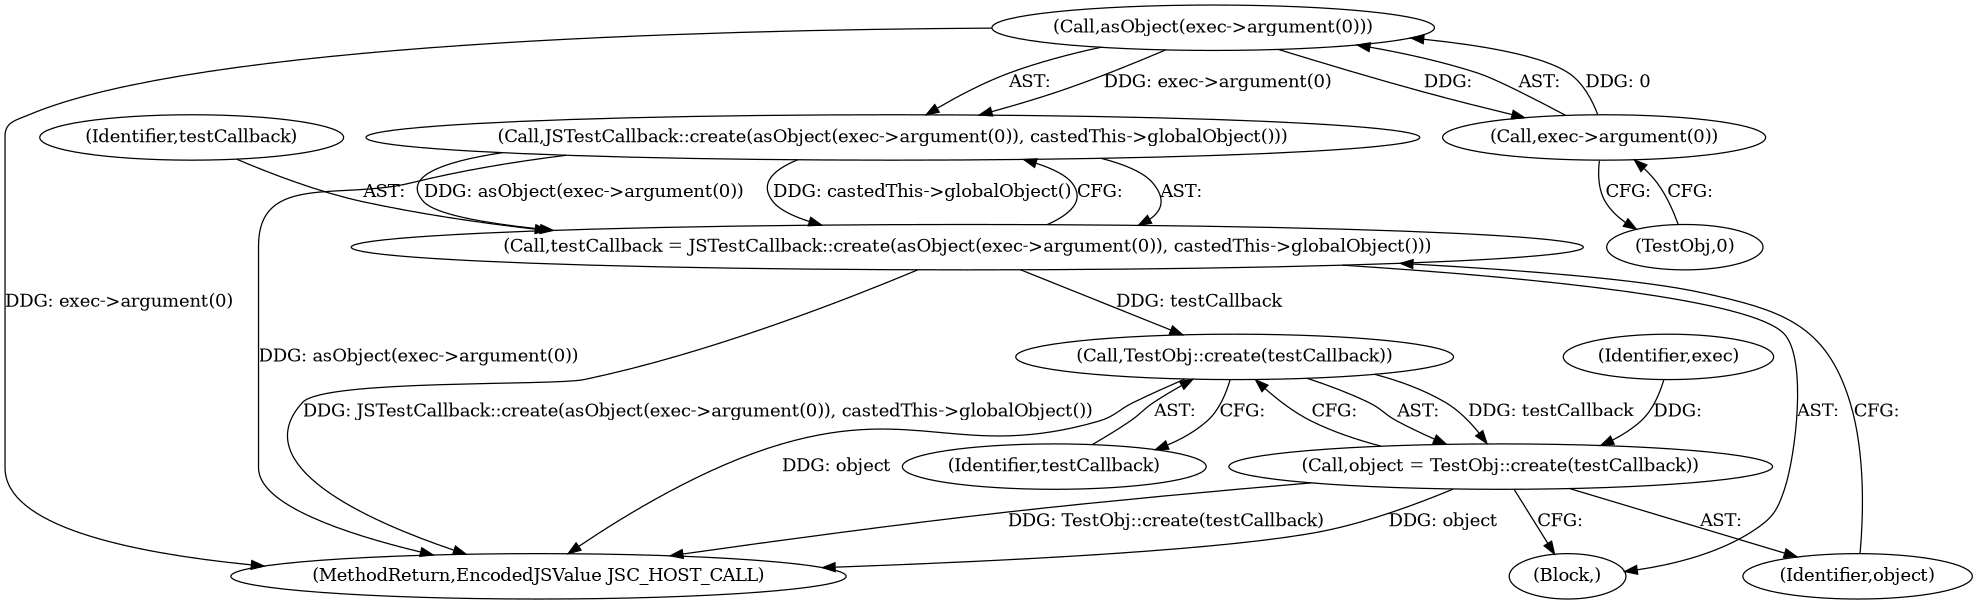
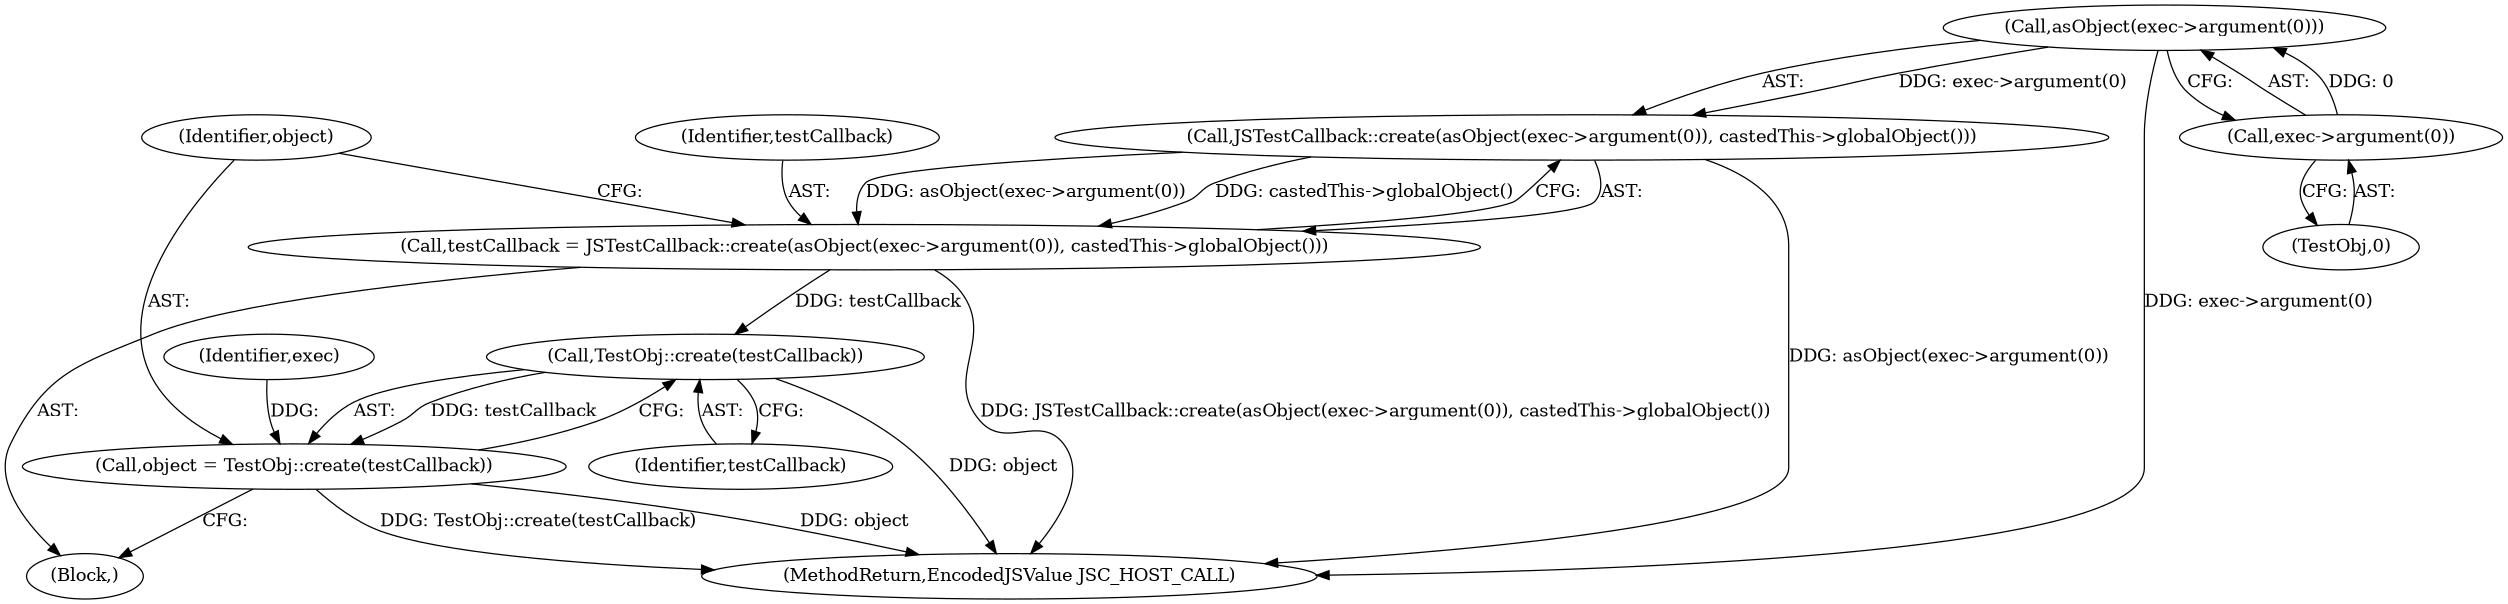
edge "(Call,asObject(exec->argument(0)))" -> "(Call,exec->argument(0))": label "DDG: " -> "CFG: "
edge "(TestObj,0)" -> "(Call,exec->argument(0))": label "CFG: " -> "AST: "
edge "(Call,object = TestObj::create(testCallback))" -> "(Identifier,object)": reversed
